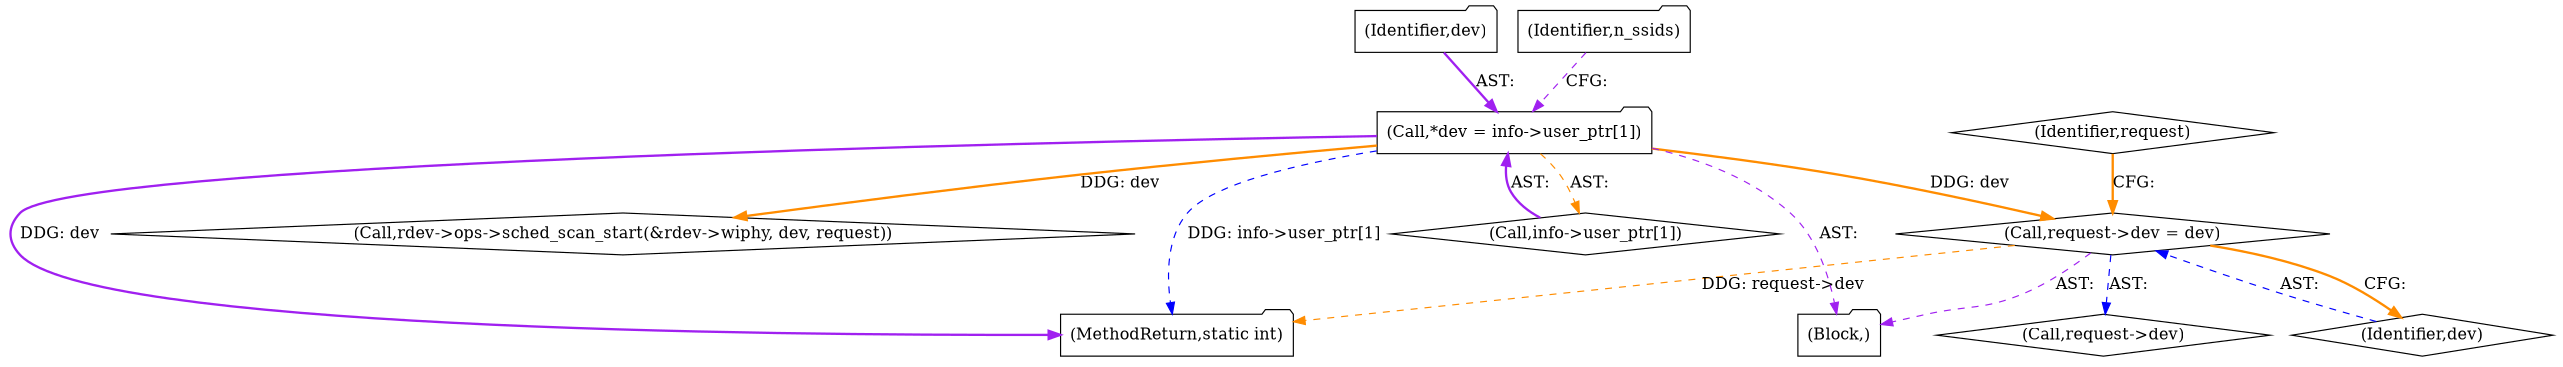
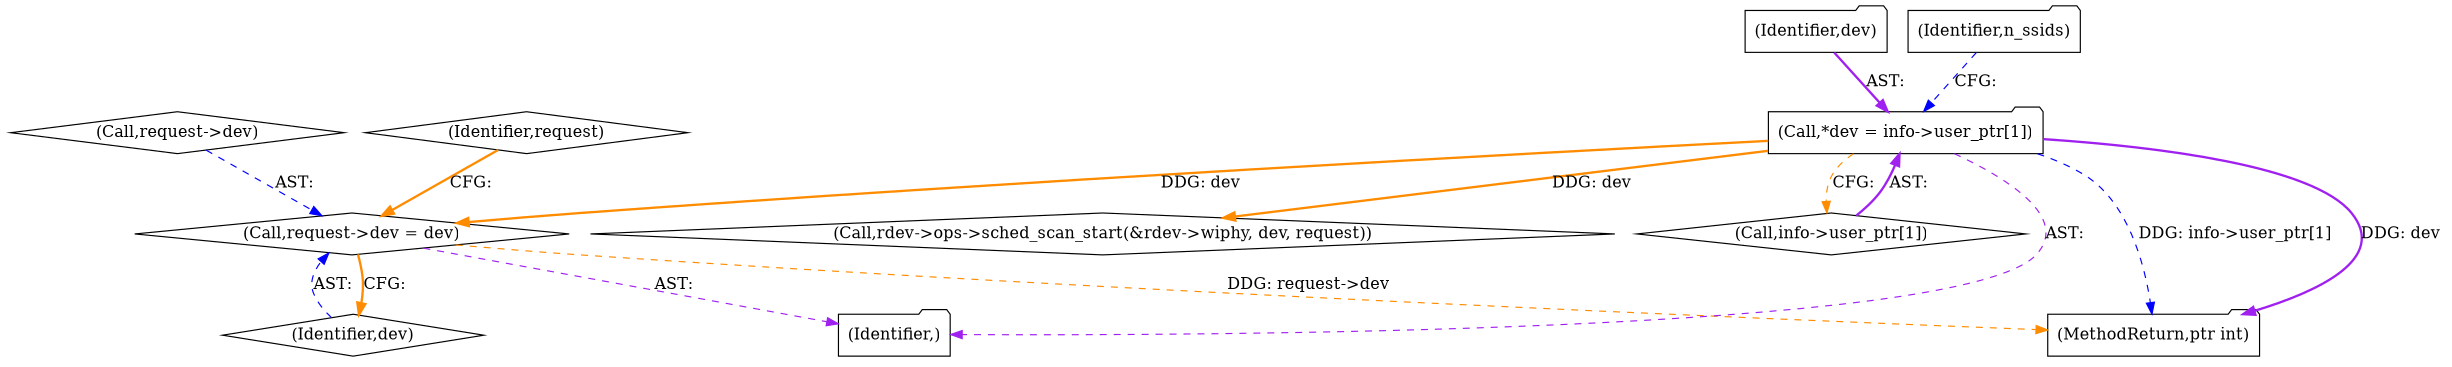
edge "(Identifier,n_ssids)" -> "(Call,*dev = info->user_ptr[1])": color purple -> blue
edge "(Call,*dev = info->user_ptr[1])" -> "(Call,info->user_ptr[1])": label "AST: " -> "CFG: "
edge "(Call,request->dev = dev)" -> "(Call,request->dev)": reversed
node "(MethodReturn,static int)": label "(MethodReturn,static int)" -> "(MethodReturn,ptr int)"
node "(Block,)": label "(Block,)" -> "(Identifier,)"
